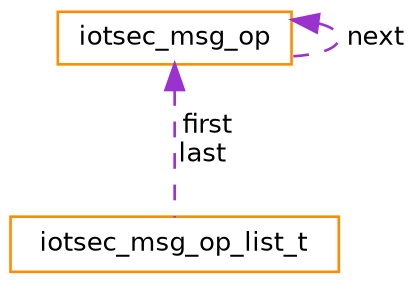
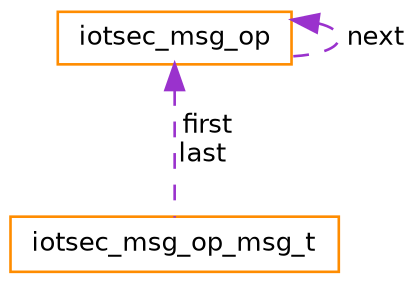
node "iotsec_msg_op_list_t": label "iotsec_msg_op_list_t" -> "iotsec_msg_op_msg_t"
